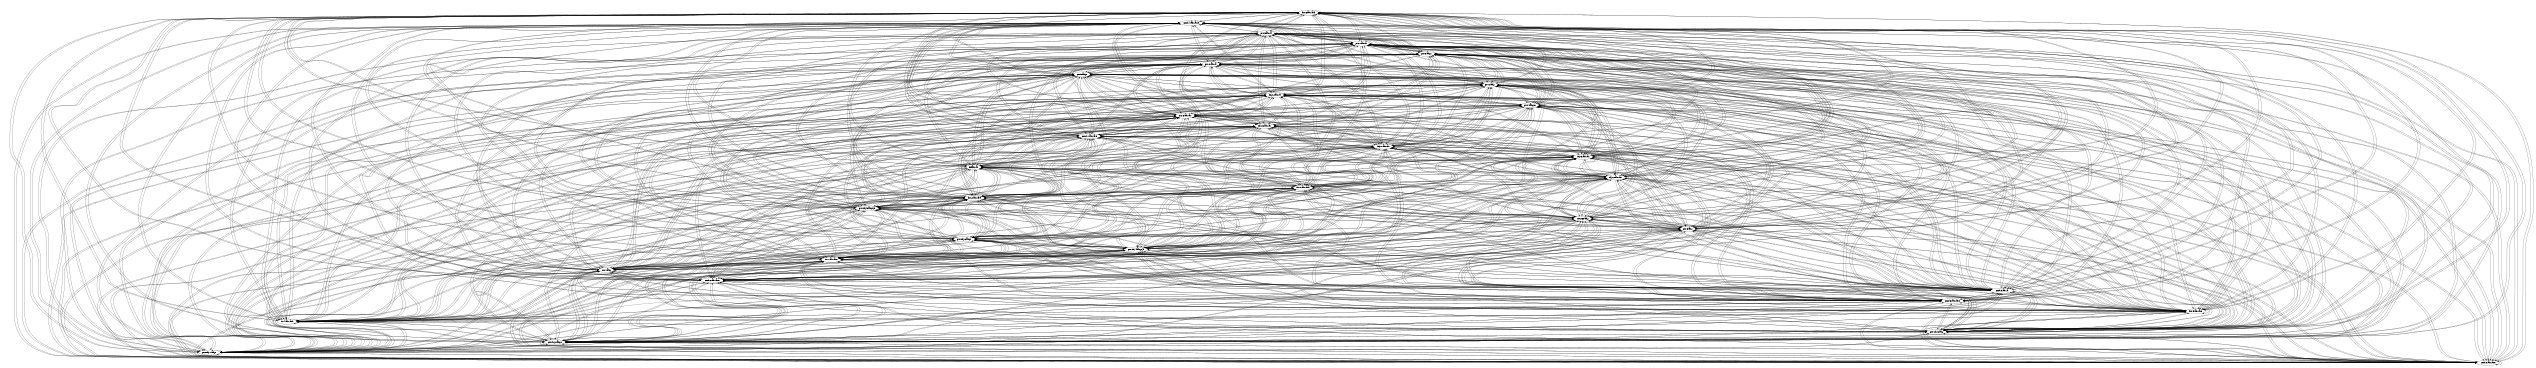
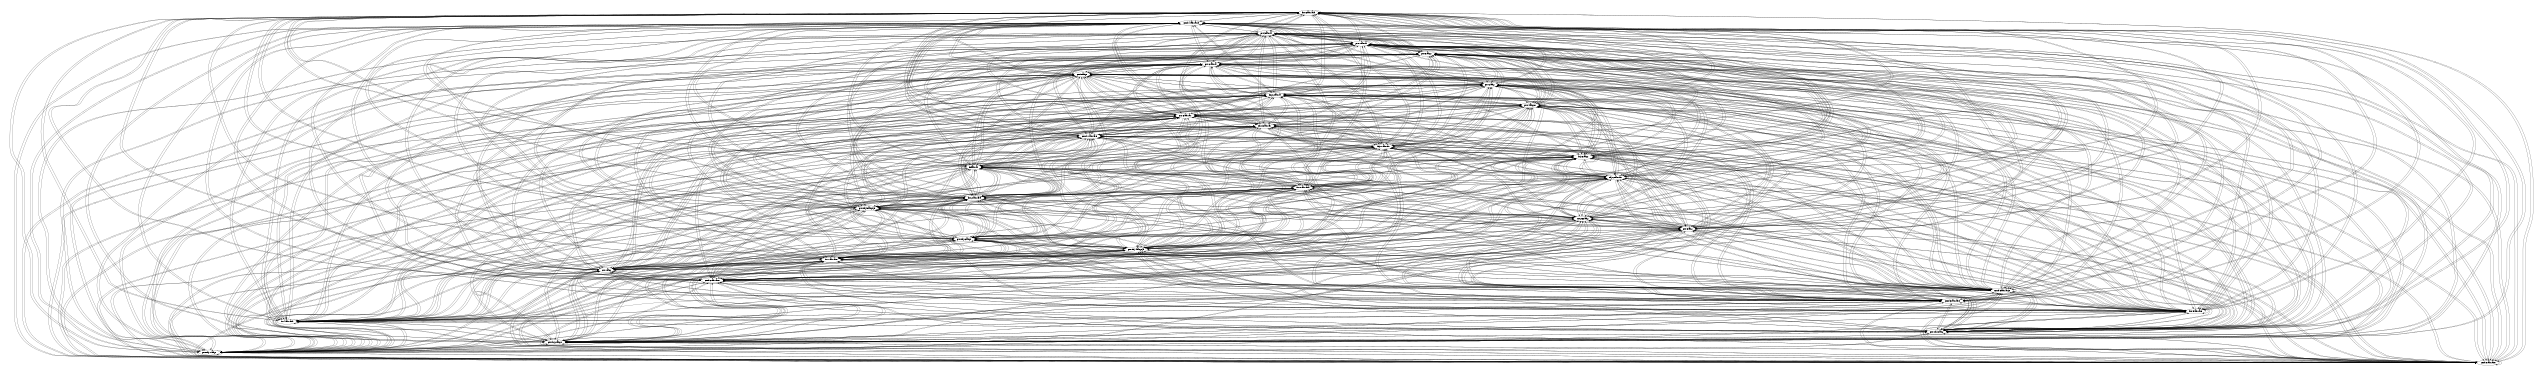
node "sbjv.6-abwav": label "sbjv.6-abwav" -> "sbjv.6-abyr"
node "cond.5-abwa": label "cond.5-abwa" -> "cond.5-abwarje"
